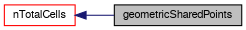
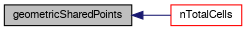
edge "geometricSharedPoints" -> "nTotalCells": reversed
